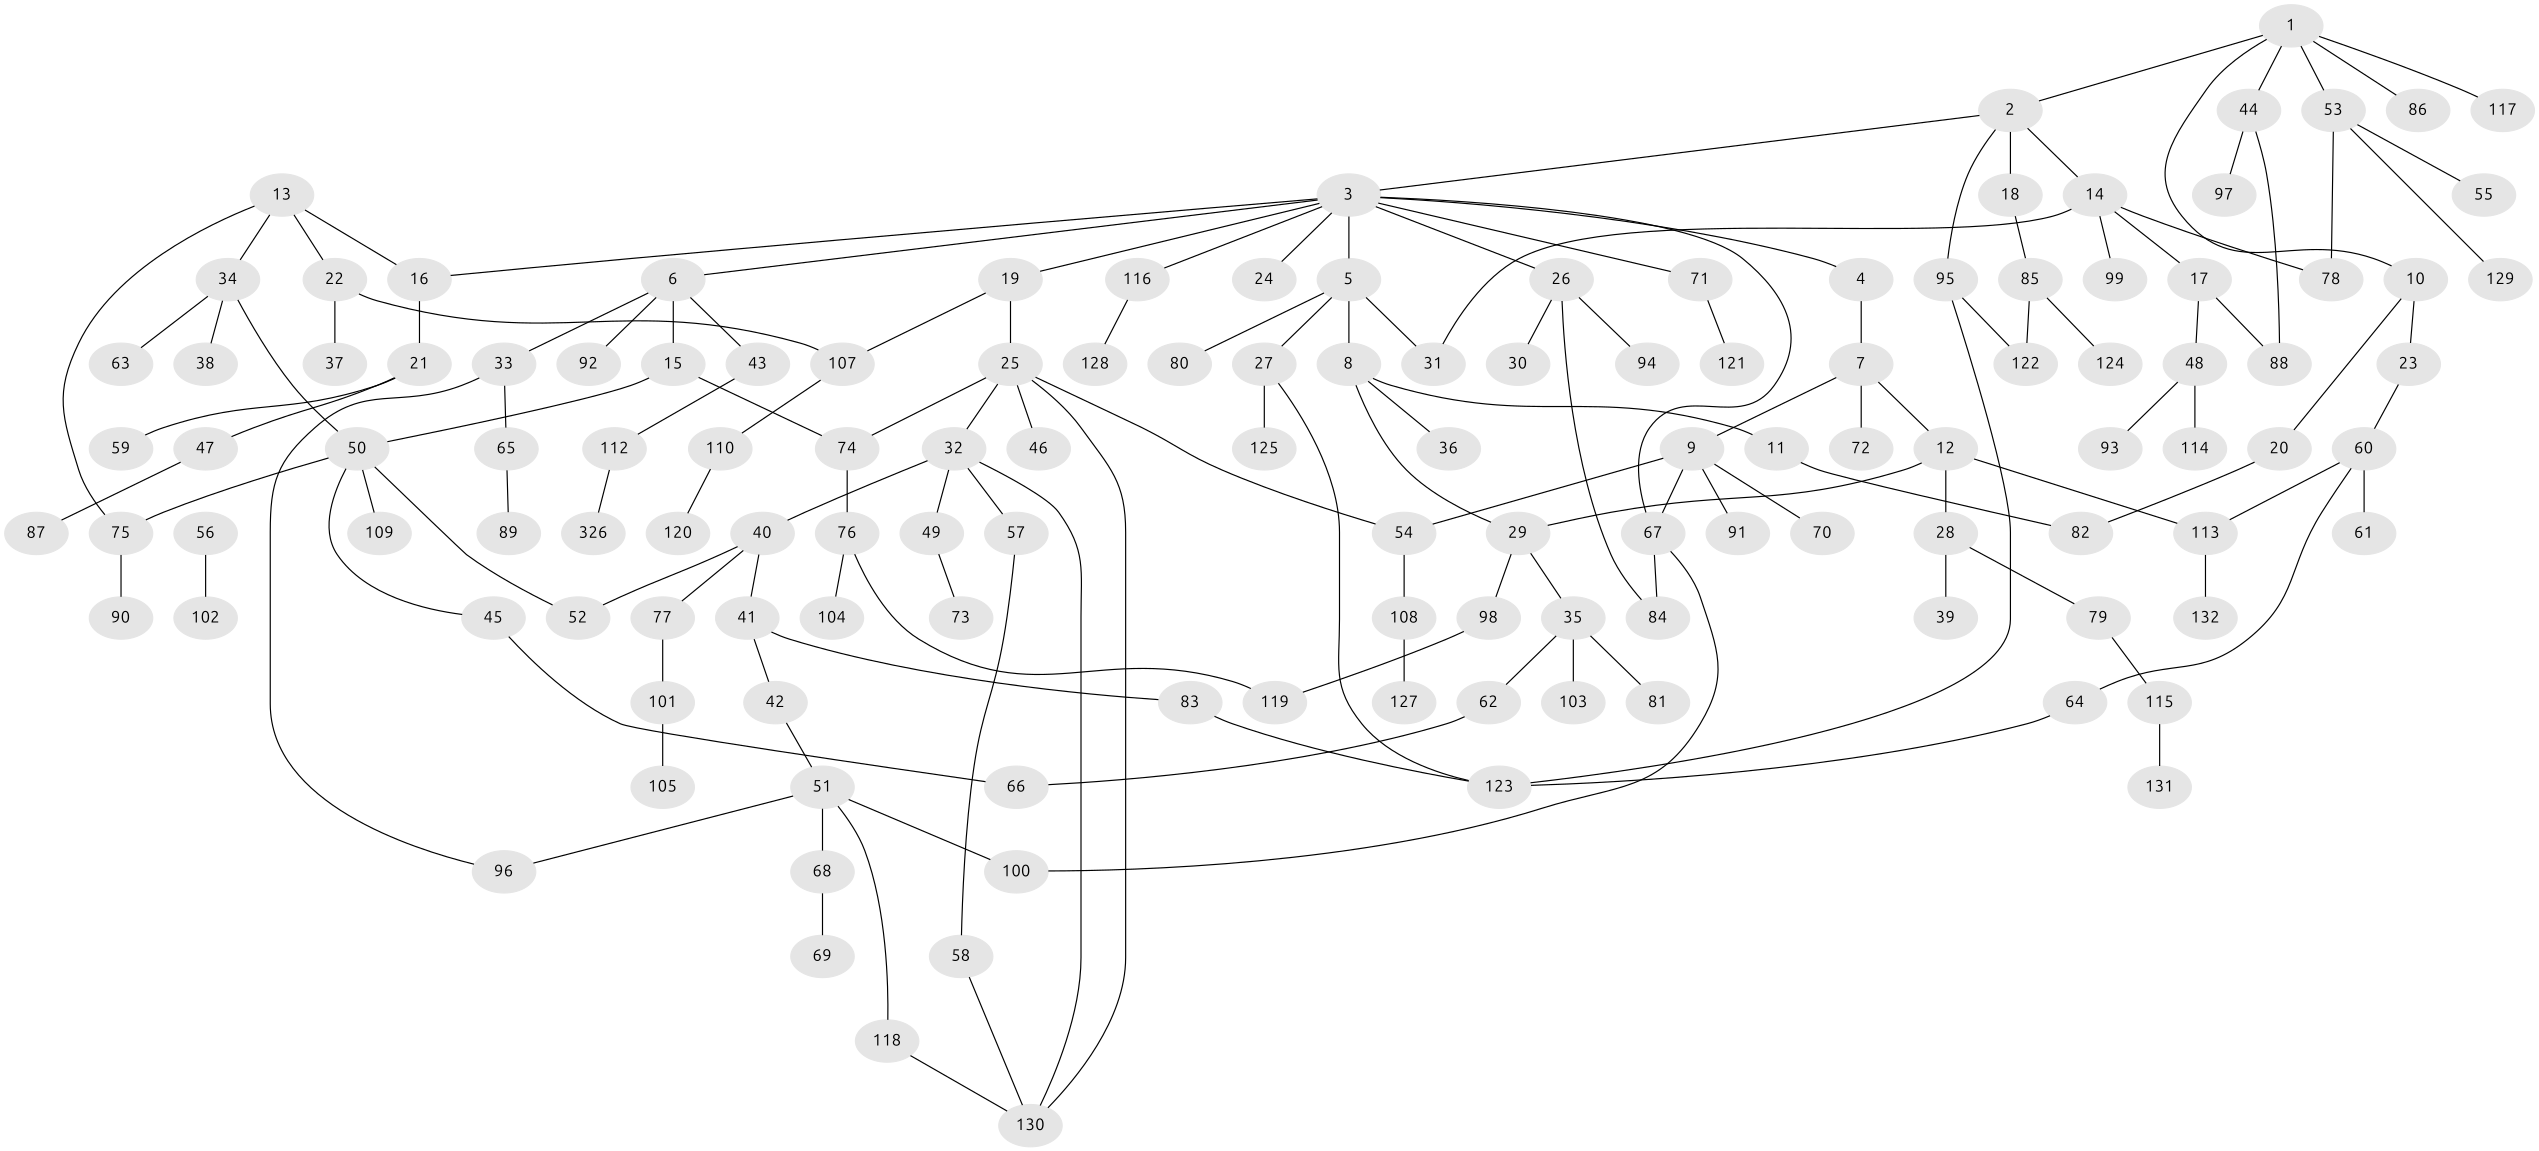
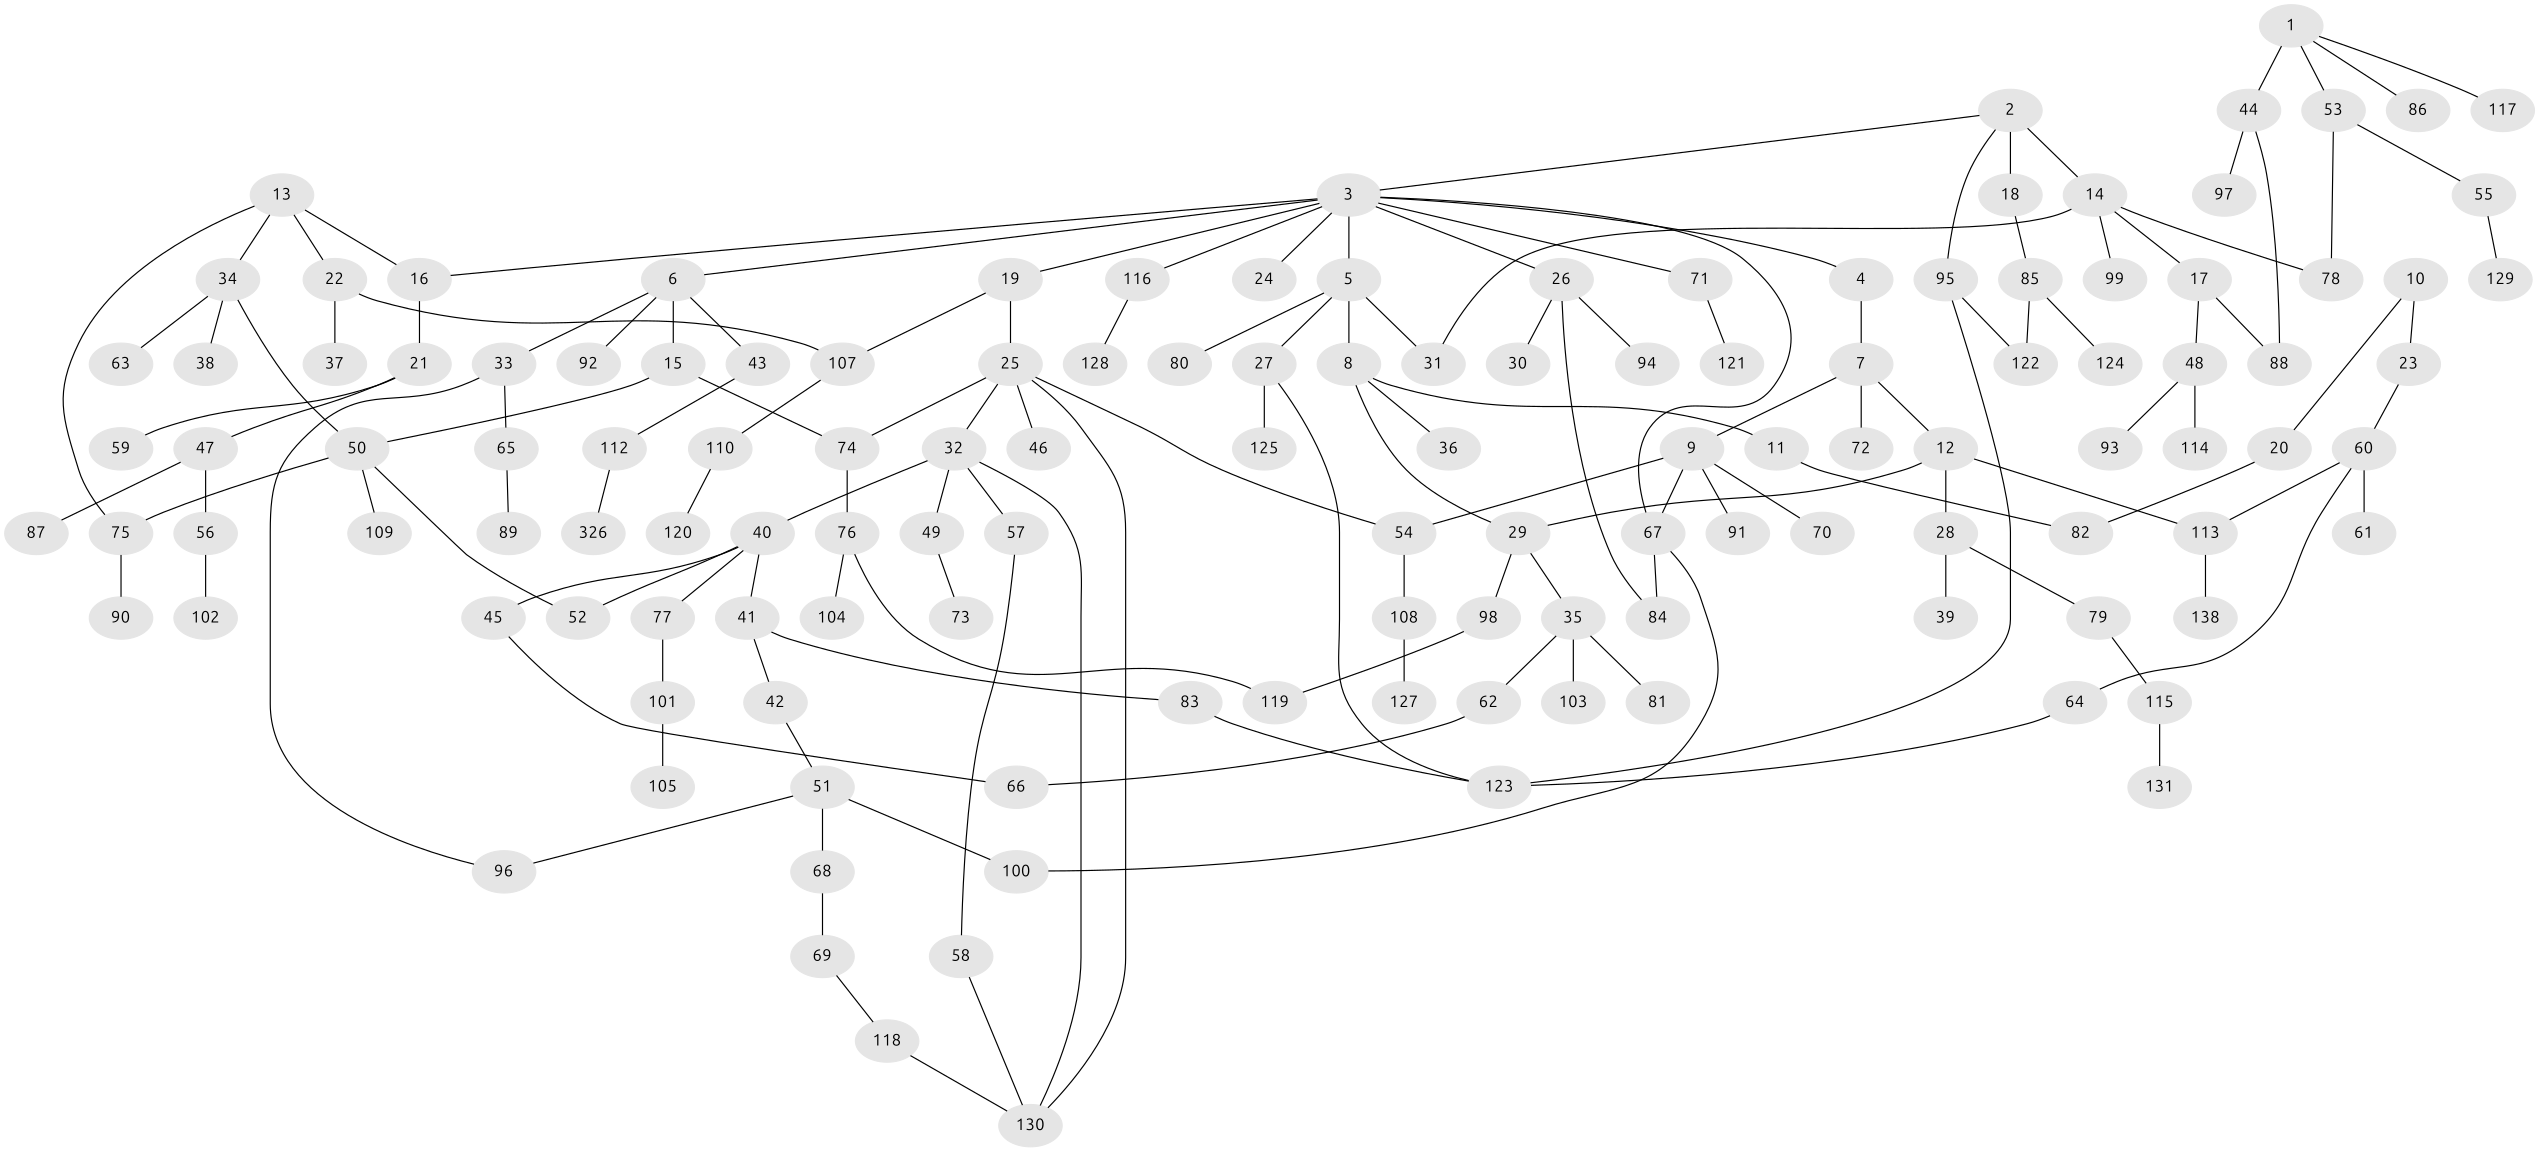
edge "1" -- "2": removed
edge "53" -- "129": now "55" -- "129"
edge "1" -- "10": removed
edge "47" -- "56": added
edge "50" -- "45": now "40" -- "45"
node "132": label "132" -> "138"
edge "51" -- "118": now "69" -- "118"
